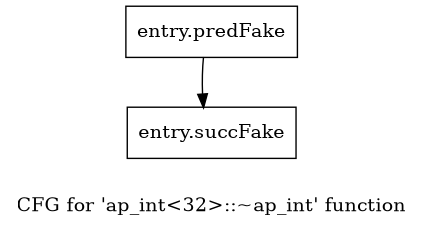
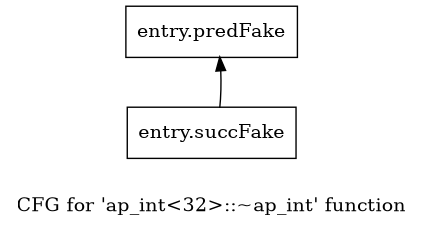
edge "entry.predFake" -> "entry.succFake": reversed
